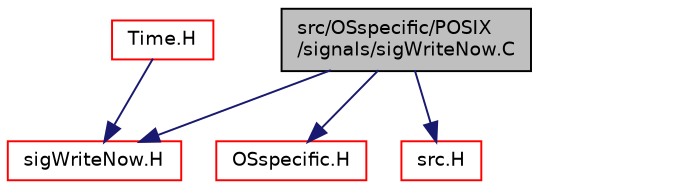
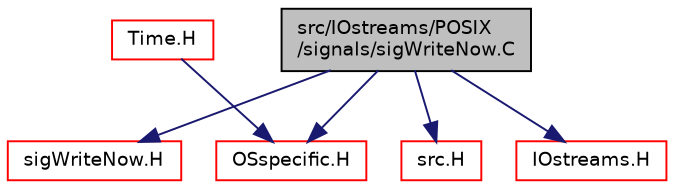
node "src/OSspecific/POSIX /signals/sigWriteNow.C": label "src/OSspecific/POSIX /signals/sigWriteNow.C" -> "src/IOstreams/POSIX /signals/sigWriteNow.C"
edge "Time.H" -> "sigWriteNow.H": now "Time.H" -> "OSspecific.H"
node "IOstreams.H": added
